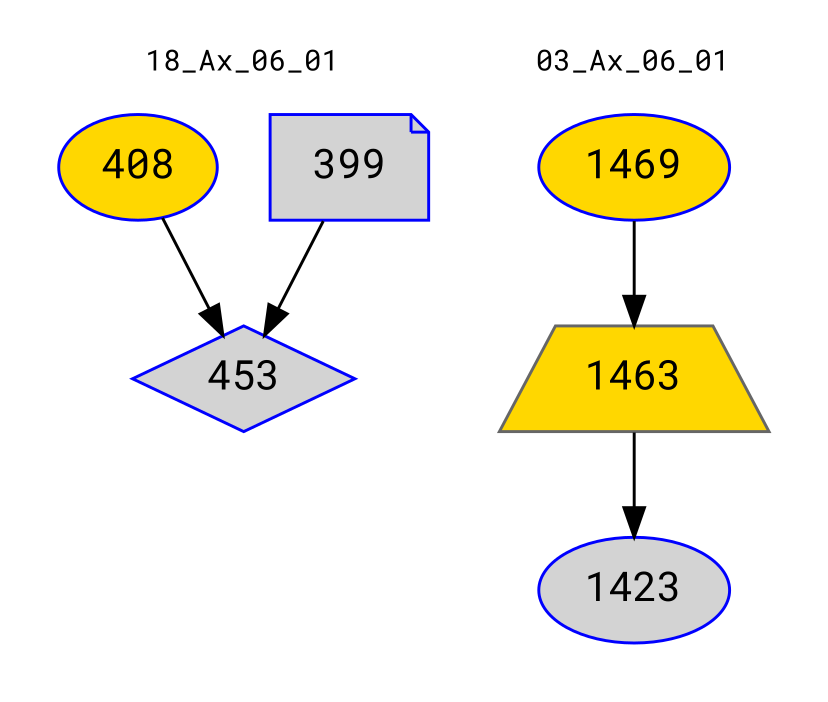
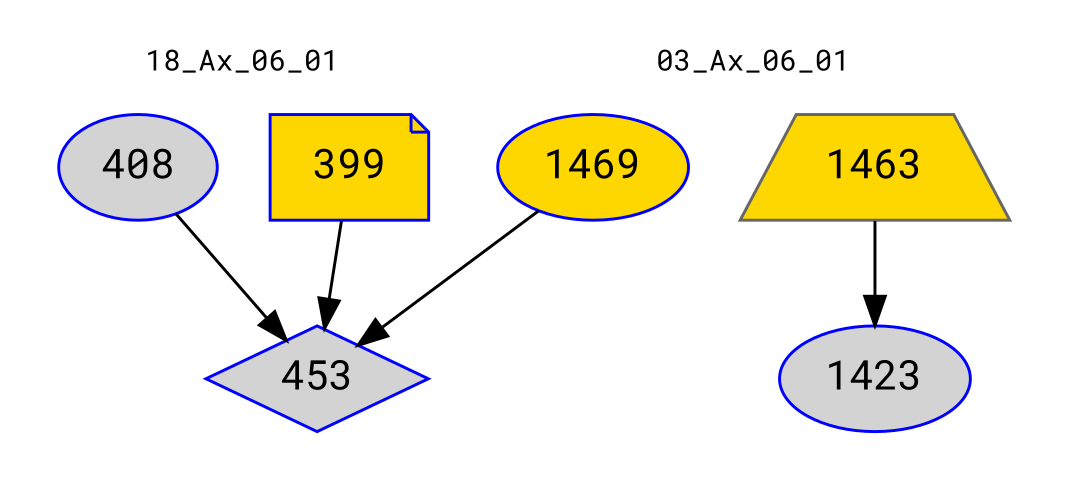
node "408": fillcolor gold -> lightgrey
node "399": fillcolor lightgrey -> gold
edge "1469" -> "1463": now "1469" -> "453"
